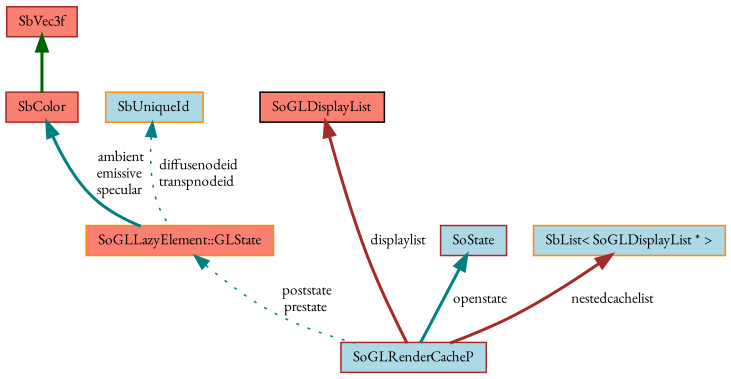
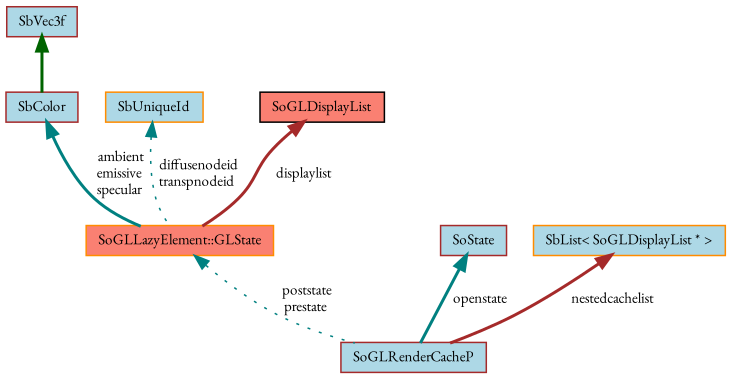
node "SbVec3f": fillcolor salmon -> lightblue
node "SbColor": fillcolor salmon -> lightblue
edge "SoGLRenderCacheP" -> "SoGLDisplayList": now "SoGLLazyElement::GLState" -> "SoGLDisplayList"
